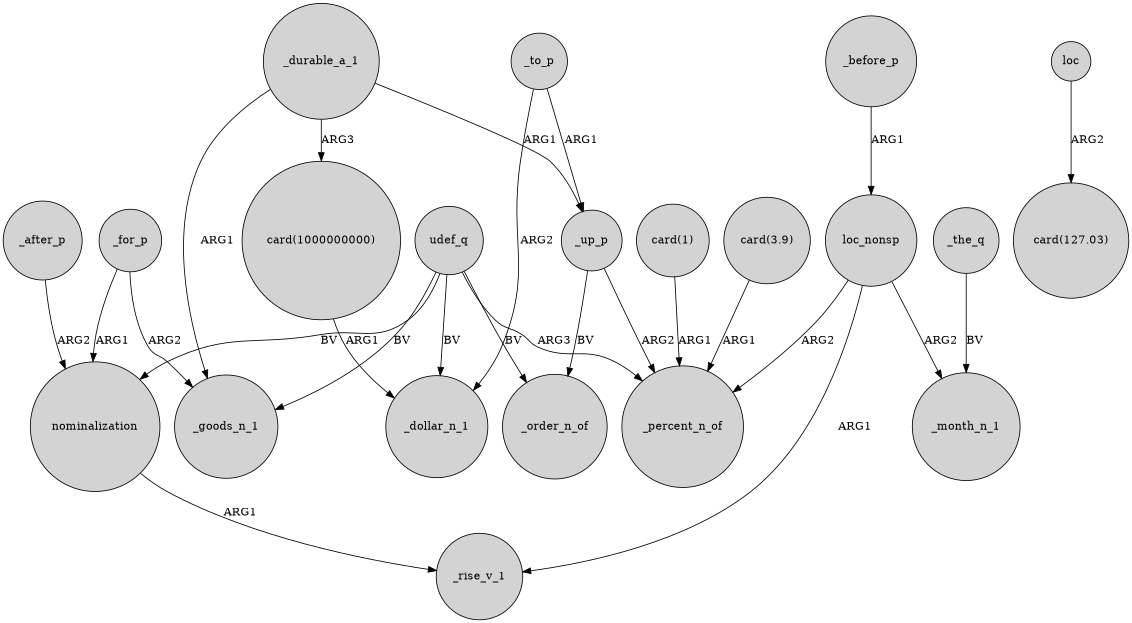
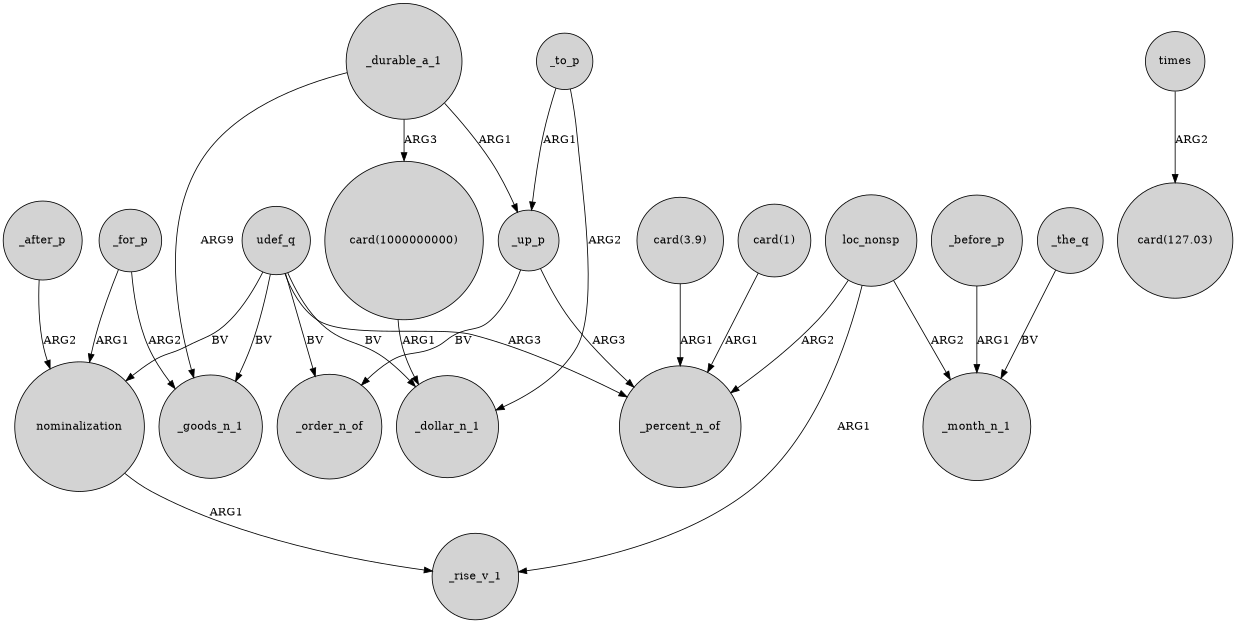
node "loc": label "loc" -> "times"
edge "_before_p" -> "loc_nonsp": now "_before_p" -> "_month_n_1"
edge "_durable_a_1" -> "_goods_n_1": label "ARG1" -> "ARG9"
edge "_up_p" -> "_percent_n_of": label "ARG2" -> "ARG3"
